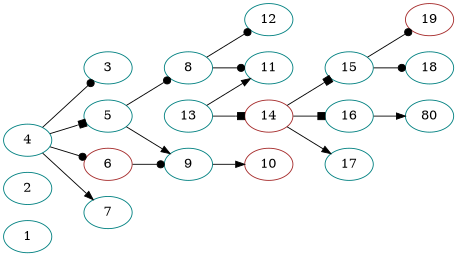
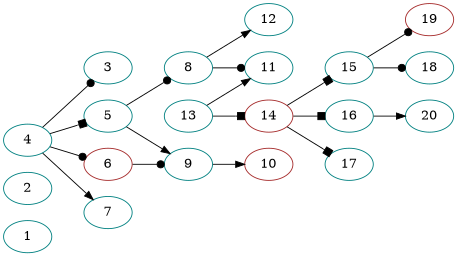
edge "8" -> "12": arrowhead dot -> normal
node "80": label "80" -> "20"
edge "14" -> "17": arrowhead normal -> box
